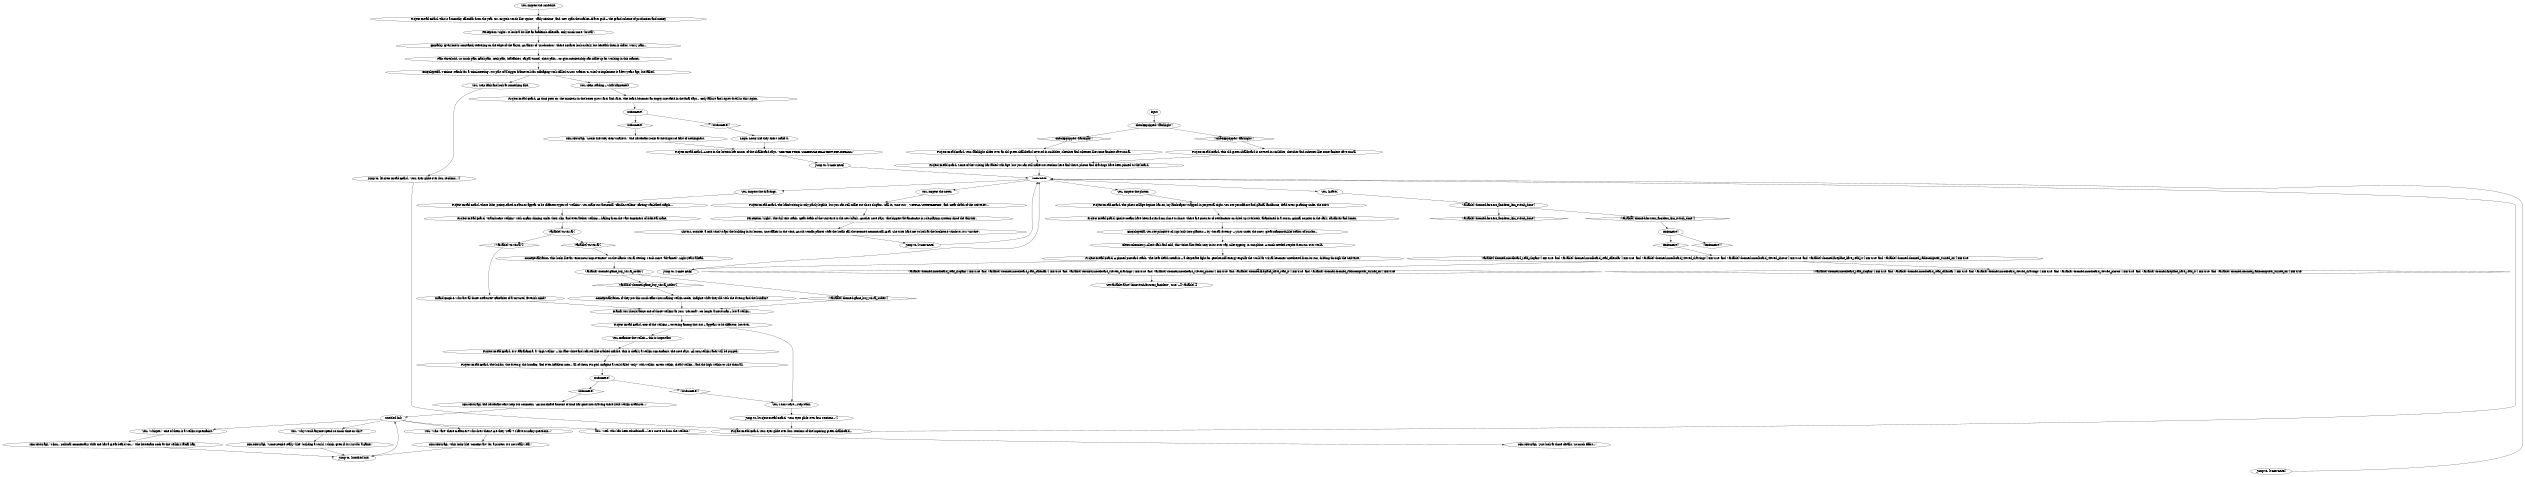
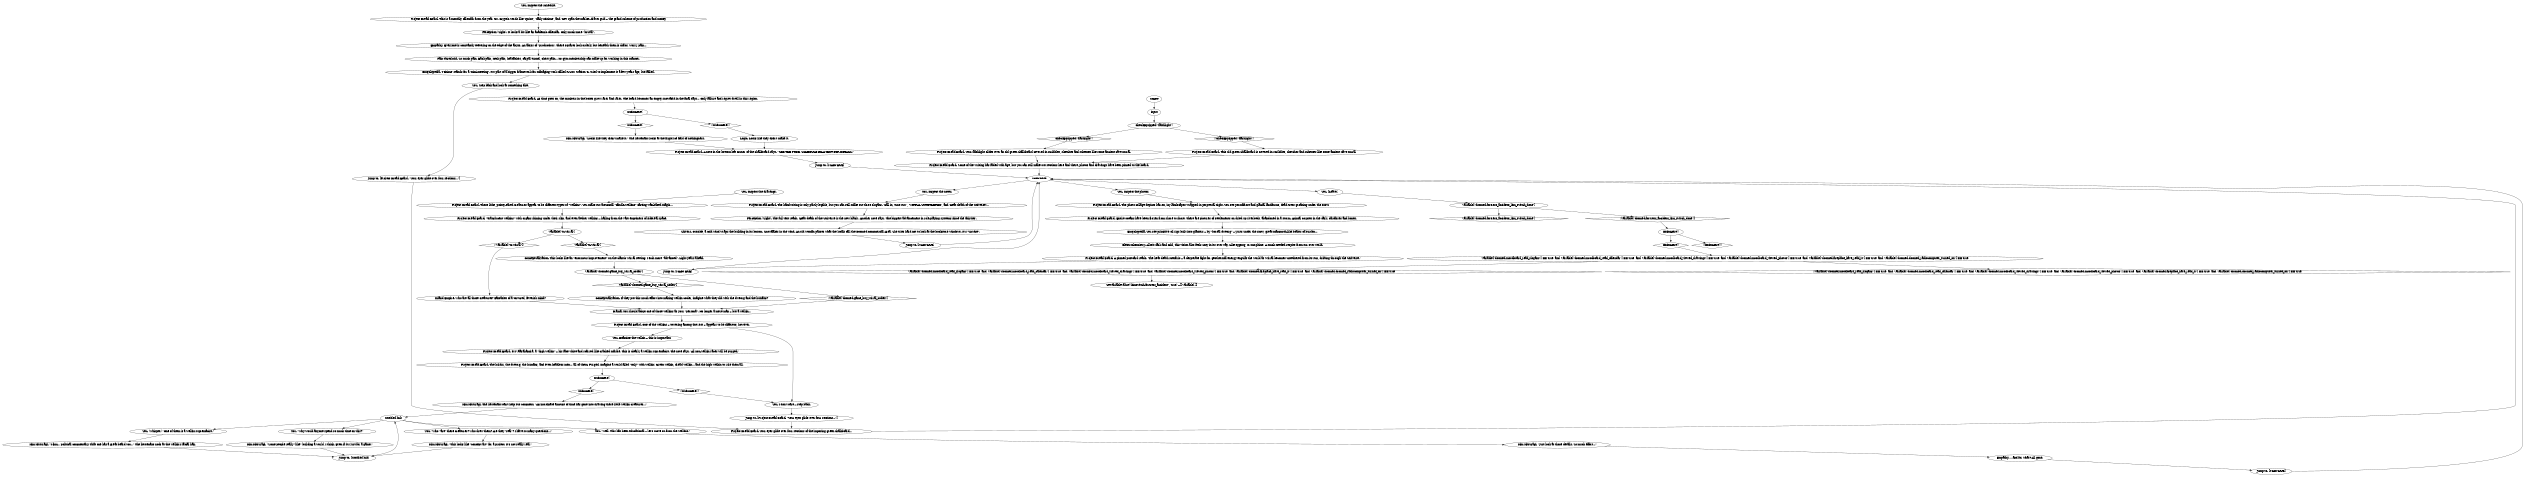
node "You: Keep reading -- what happened?": removed
node "START": added
edge "MAIN HUB" -> "You: Inspect the drawings.": removed
node "Empathy: ...and for what? All gone.": added
